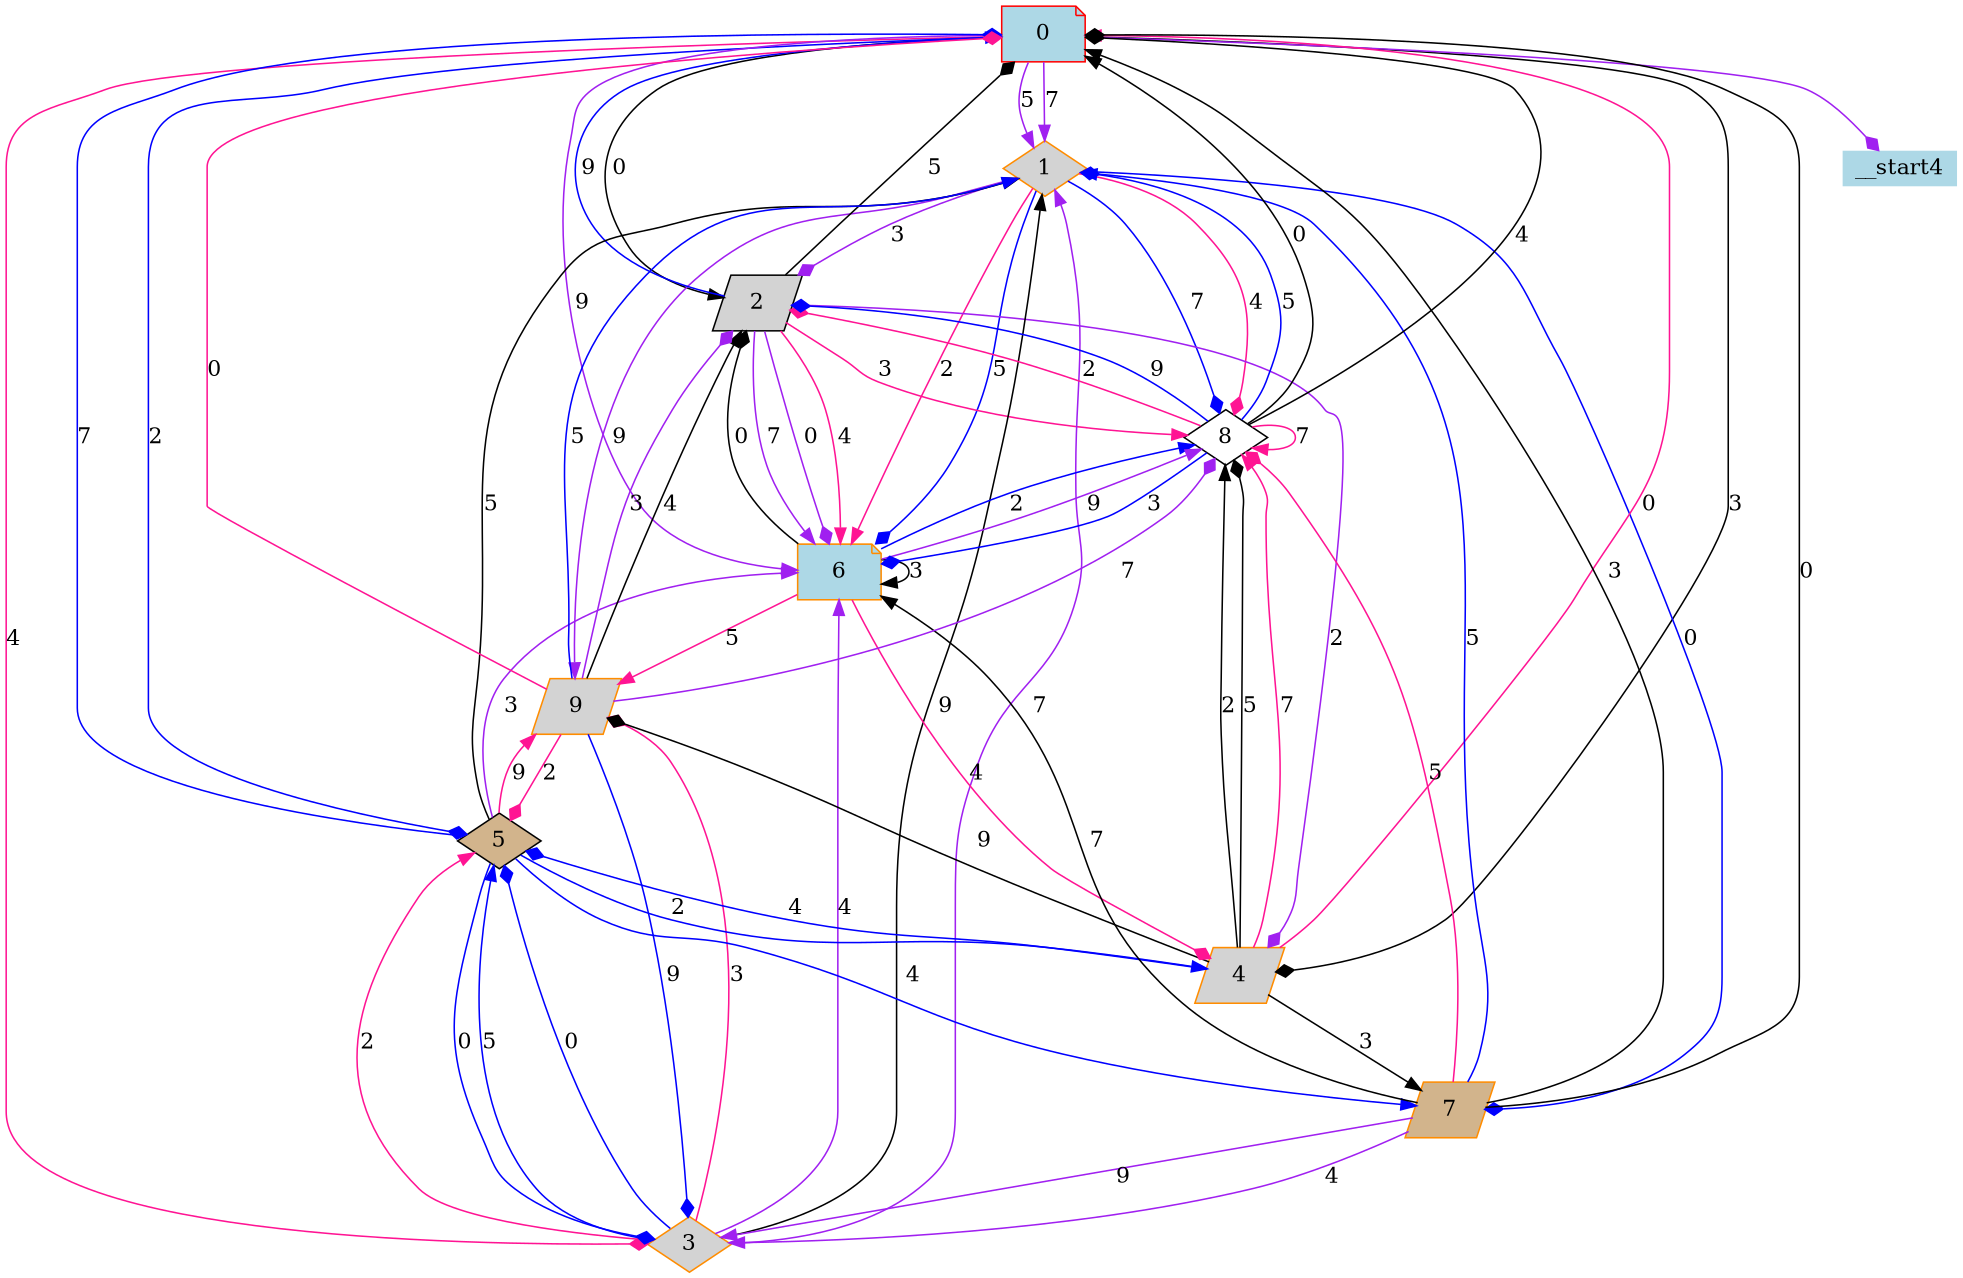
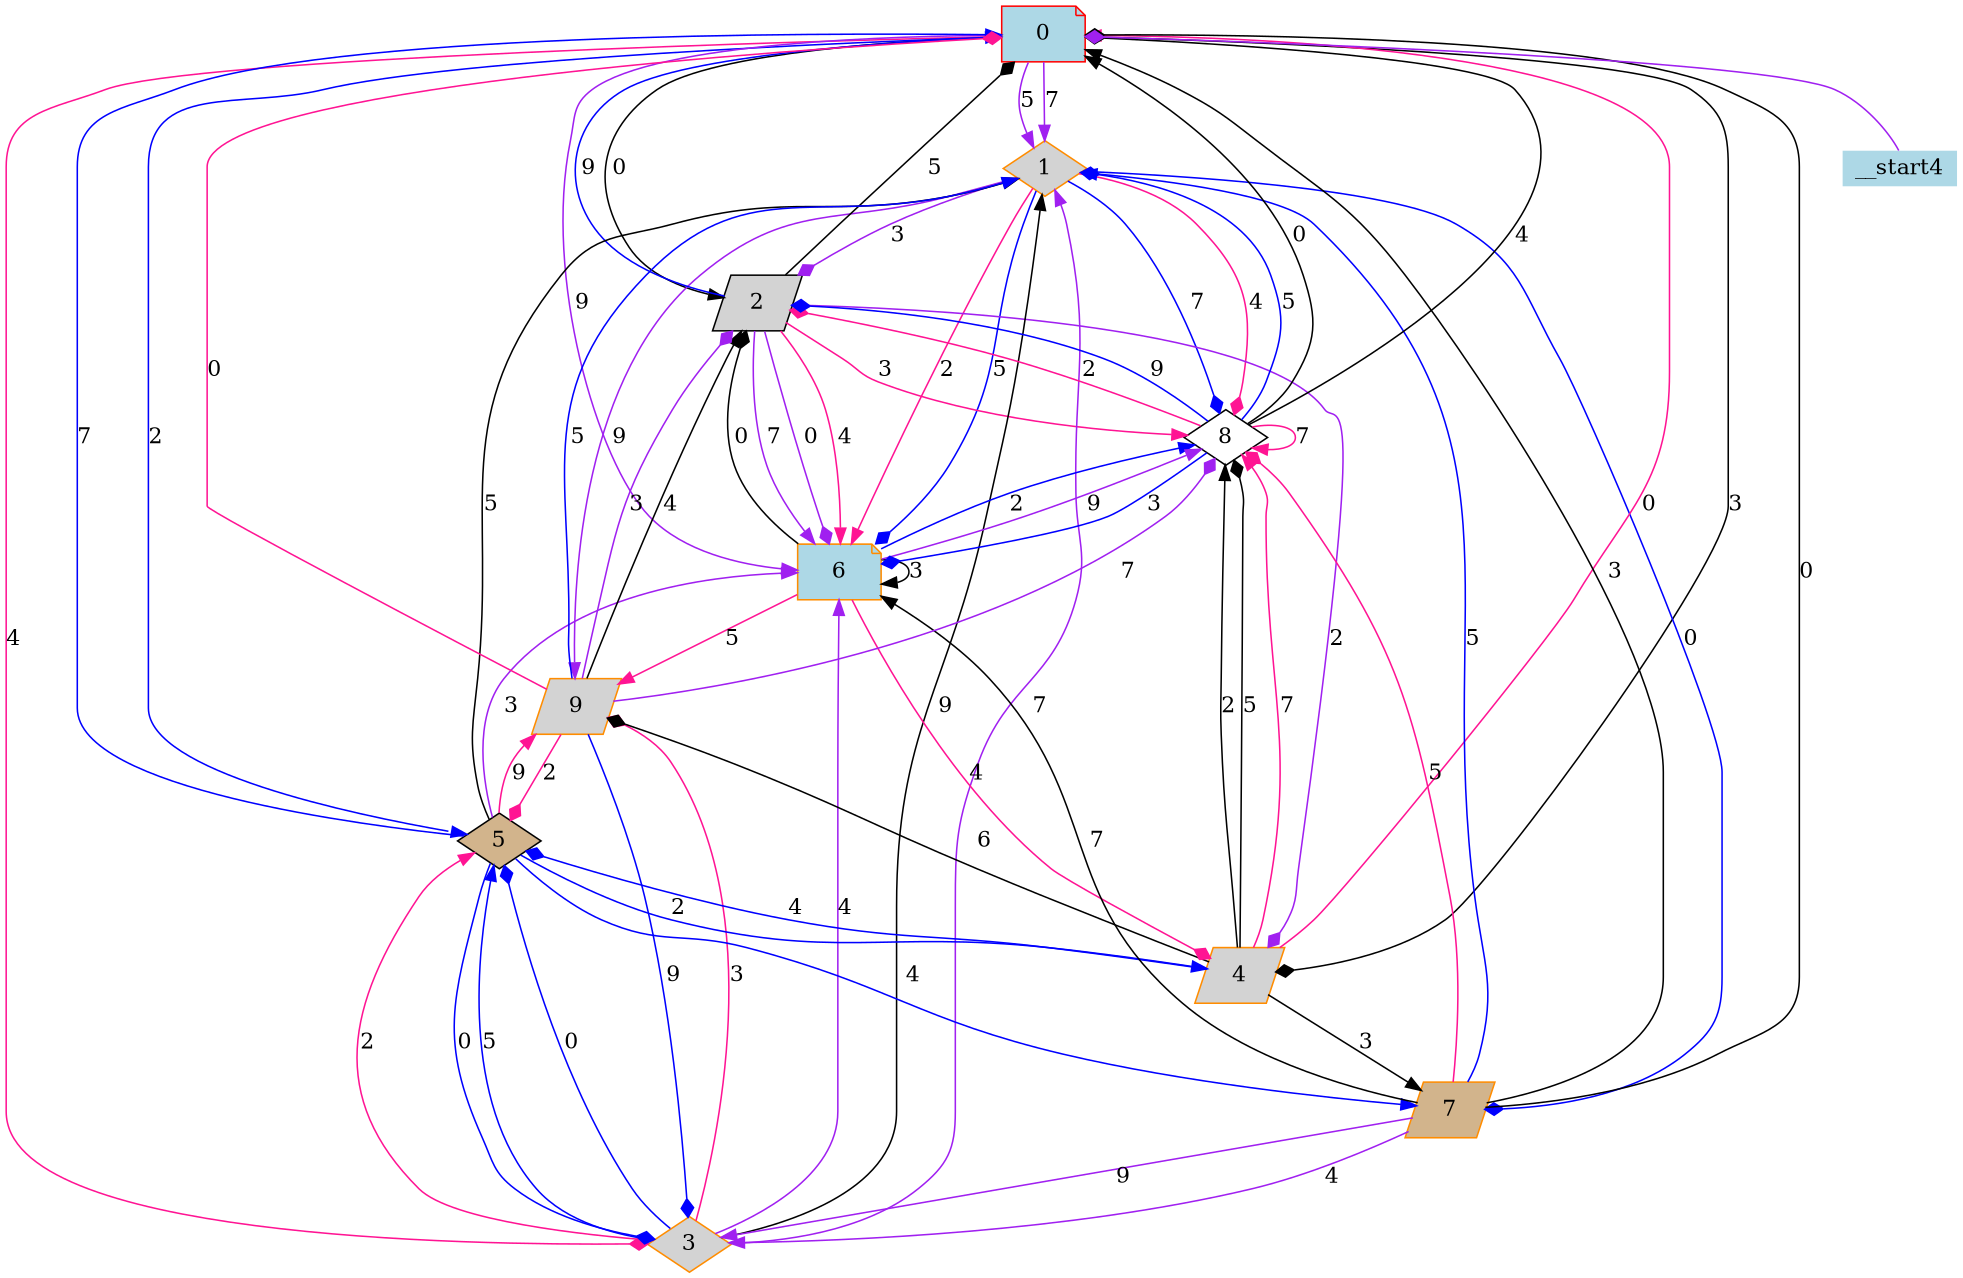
edge "0" -> "__start4": reversed
edge "0" -> "5": arrowhead diamond -> normal
edge "5" -> "0": arrowhead diamond -> normal
edge "4" -> "9": label "9" -> "6"
